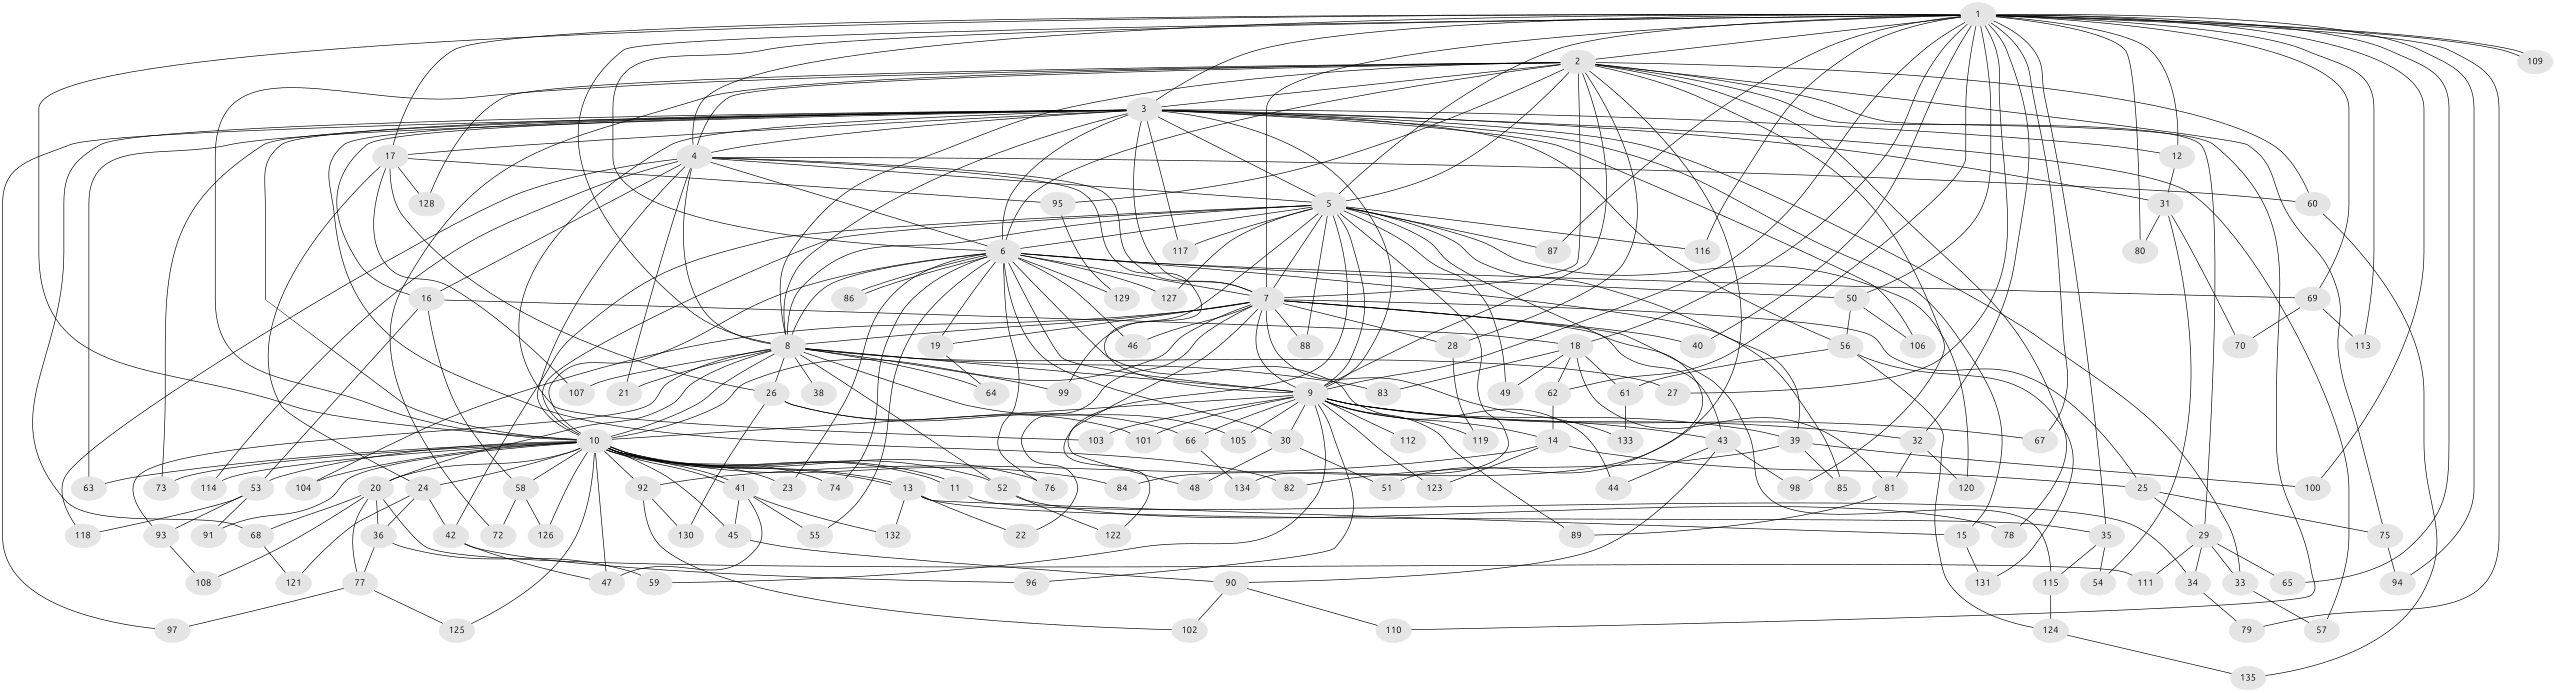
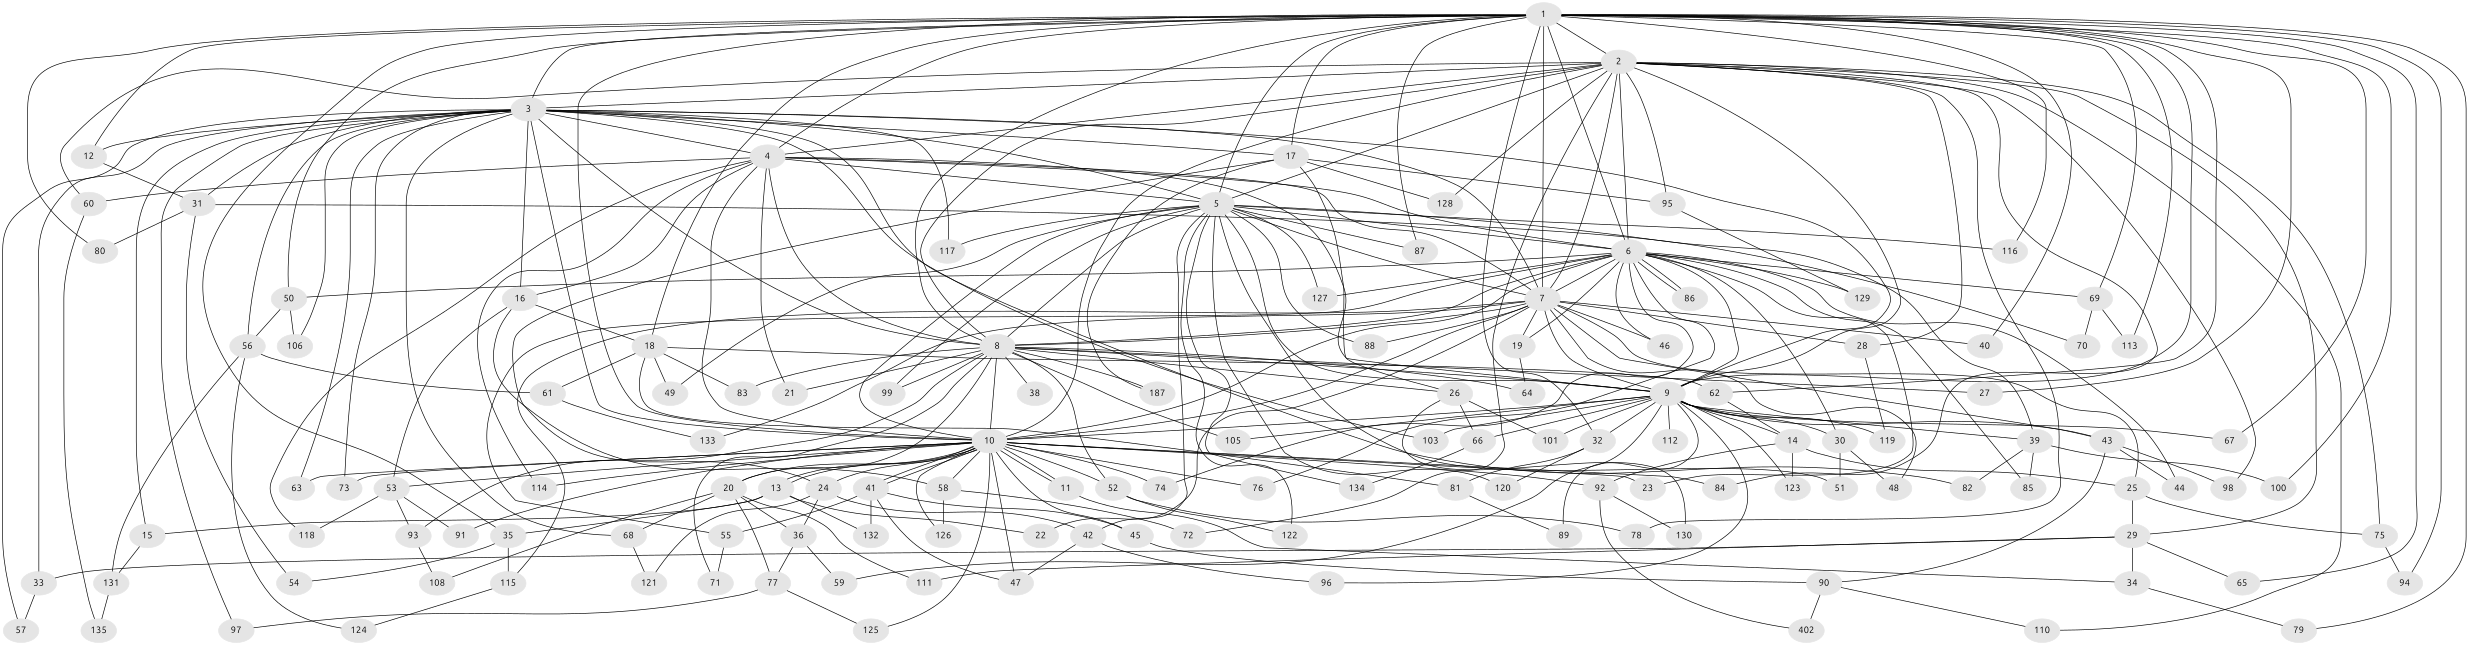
node "109": removed
edge "3" -- "6": removed
node "107": label "107" -> "187"
node "104": removed
node "71": added
node "102": label "102" -> "402"
edge "124" -- "135": now "131" -- "135"
